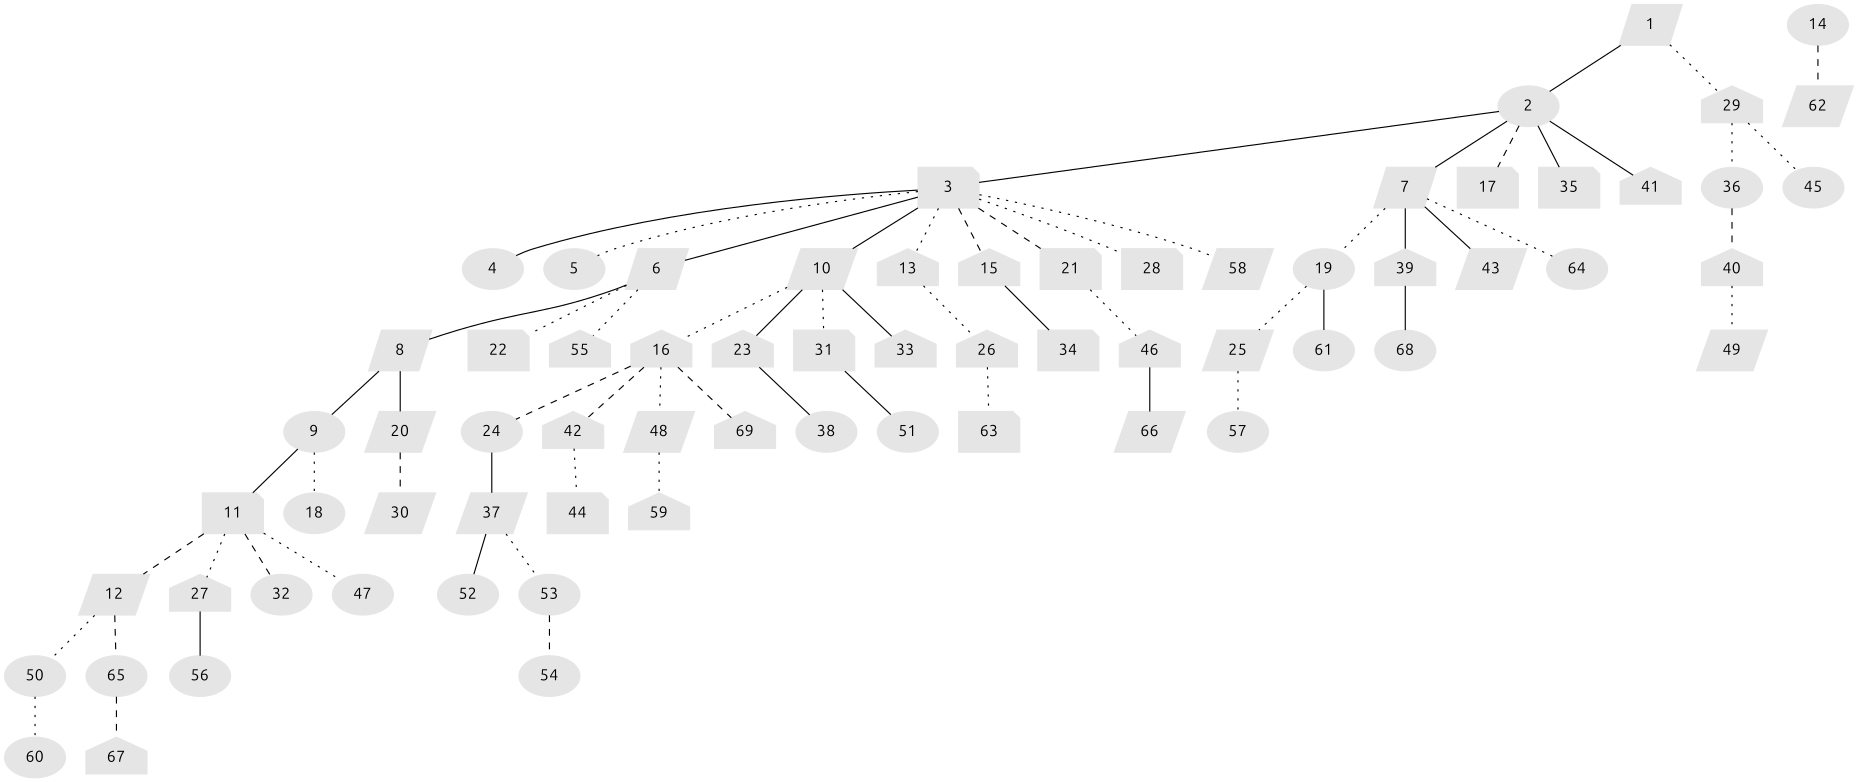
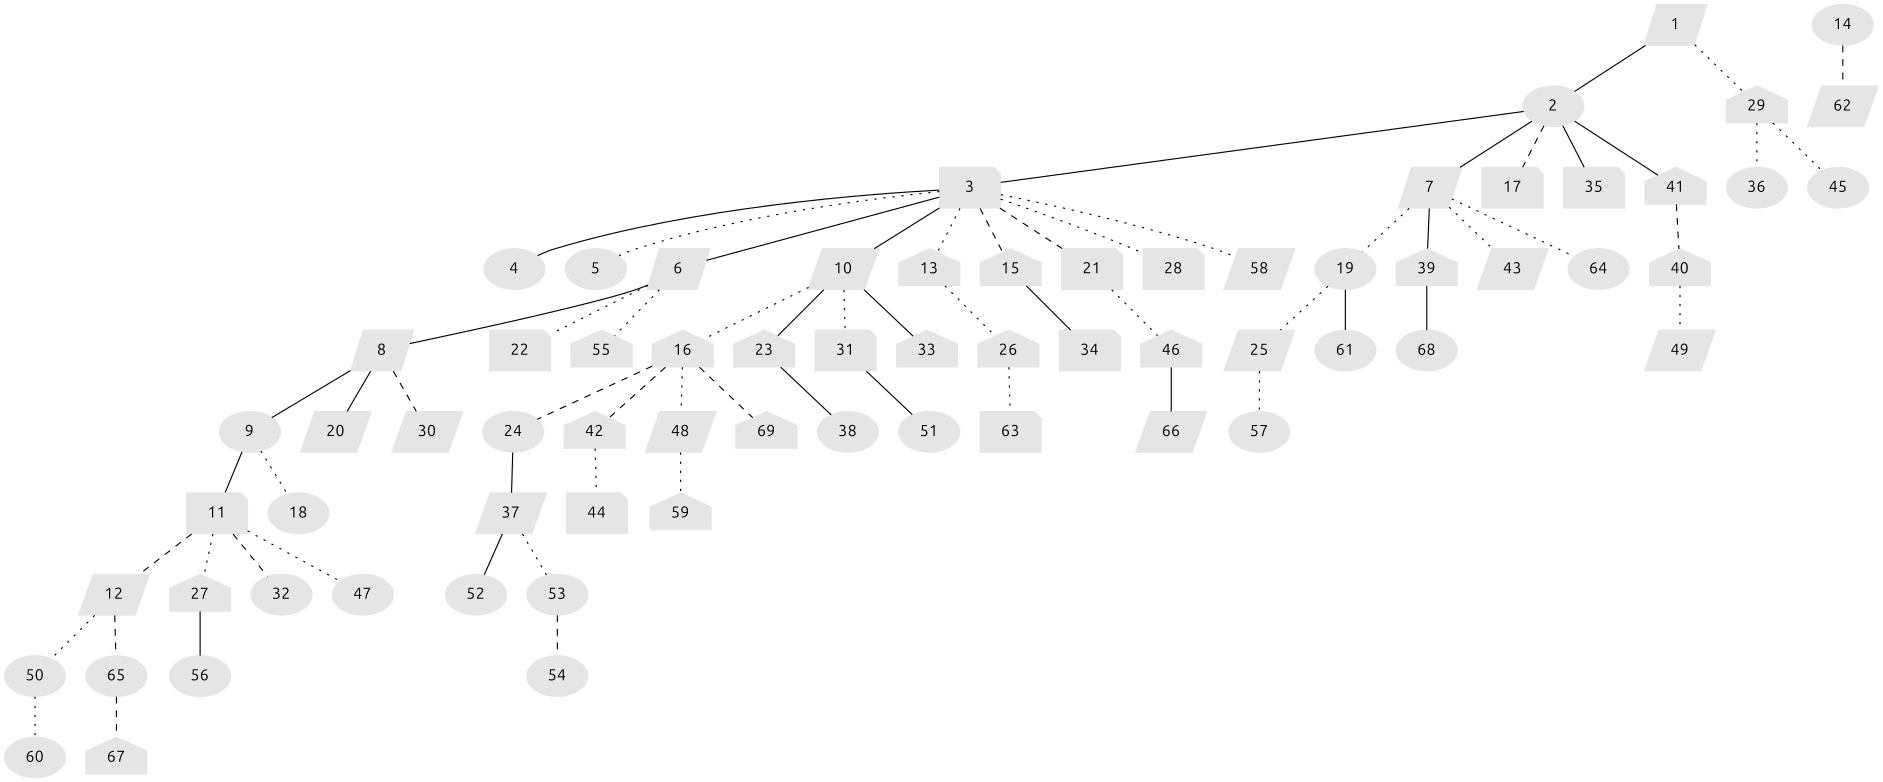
edge "7" -- "43": style solid -> dotted
edge "36" -- "40": now "41" -- "40"
edge "20" -- "30": now "8" -- "30"
